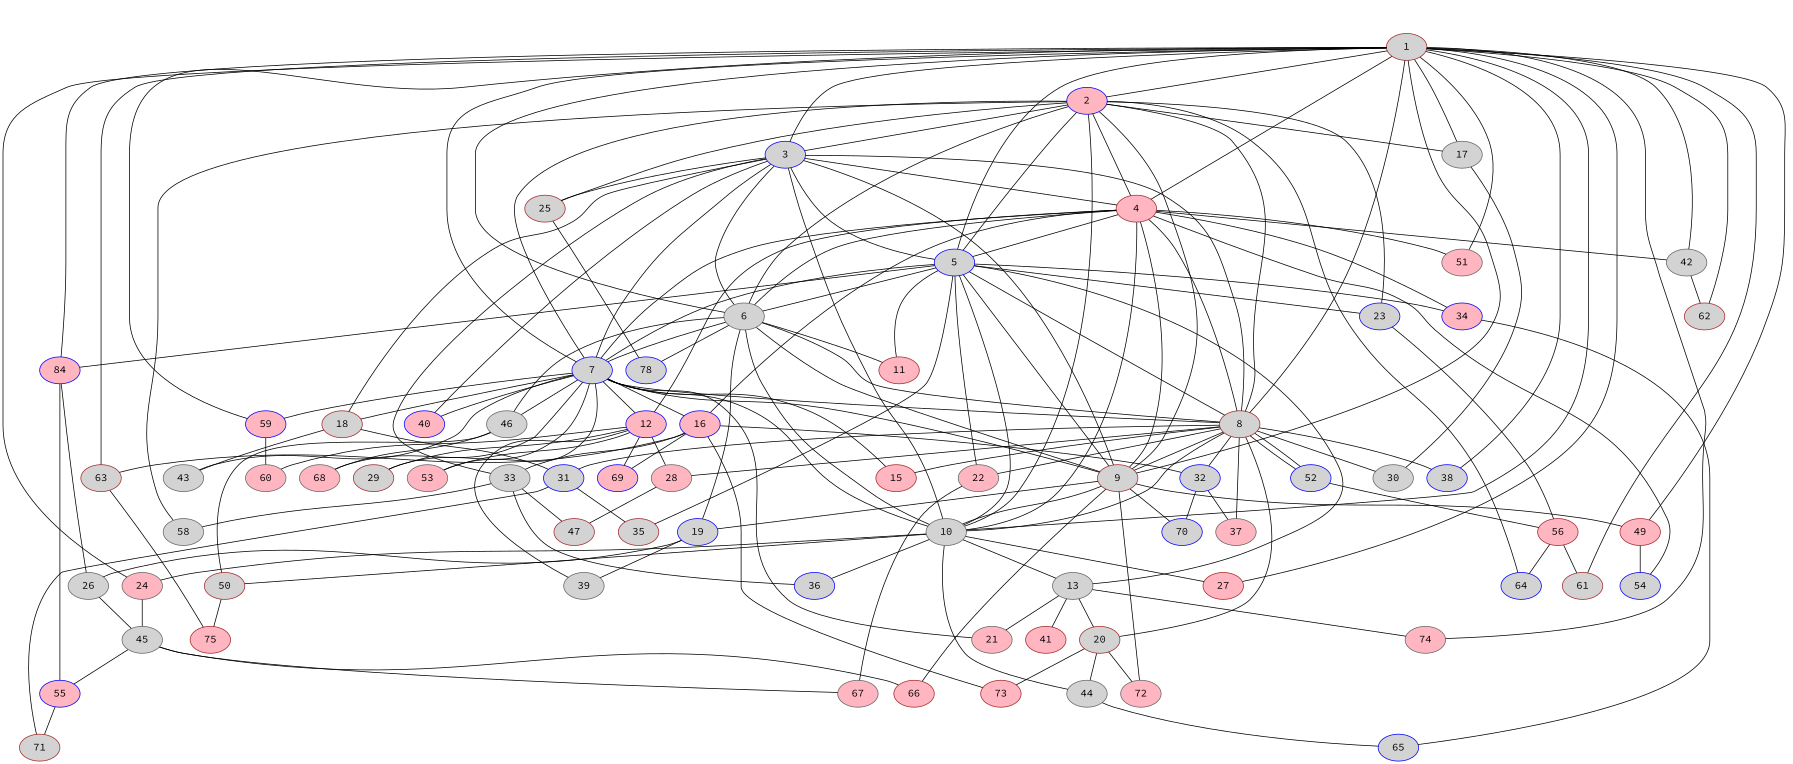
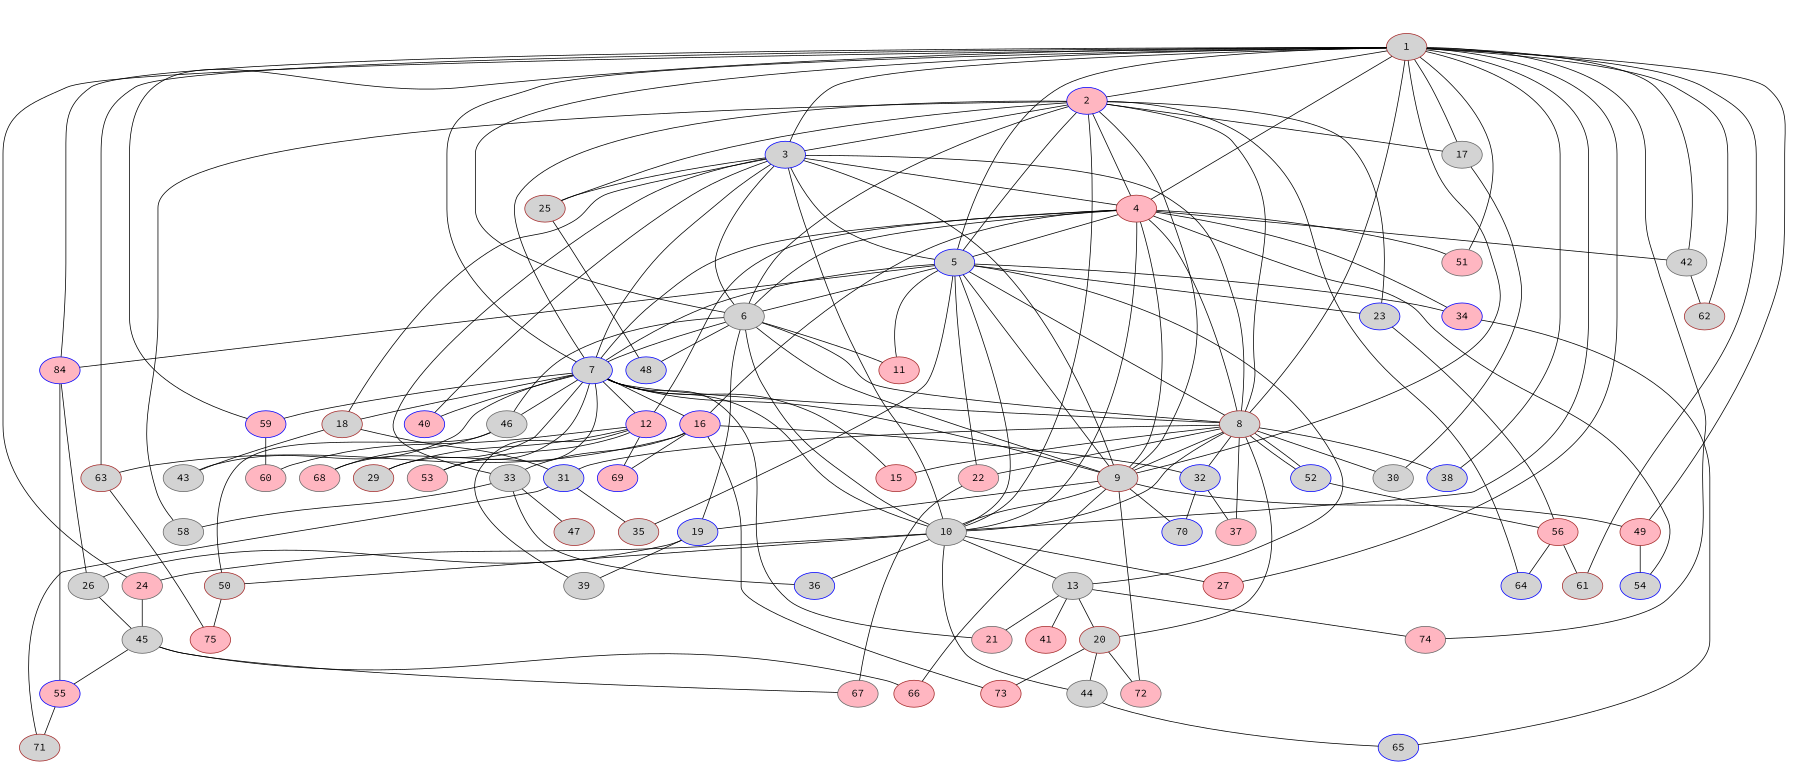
node "78": label "78" -> "48"
node "28": removed
